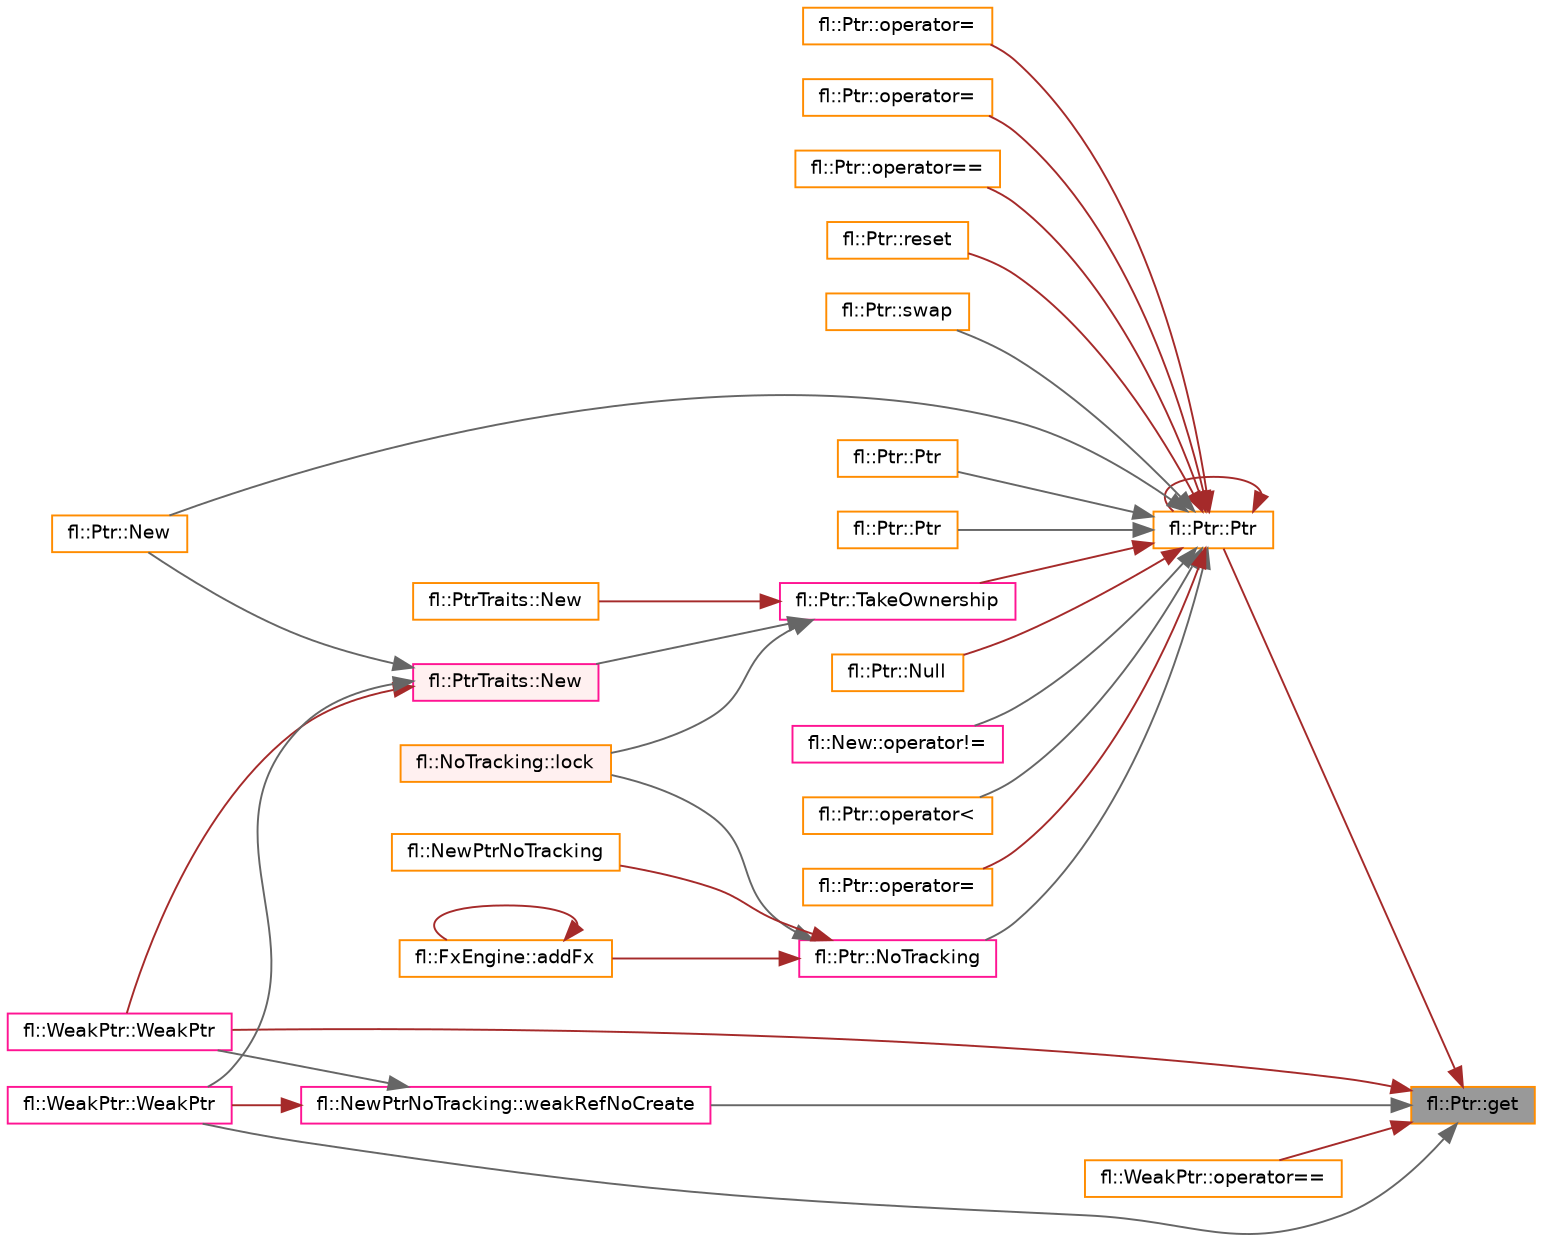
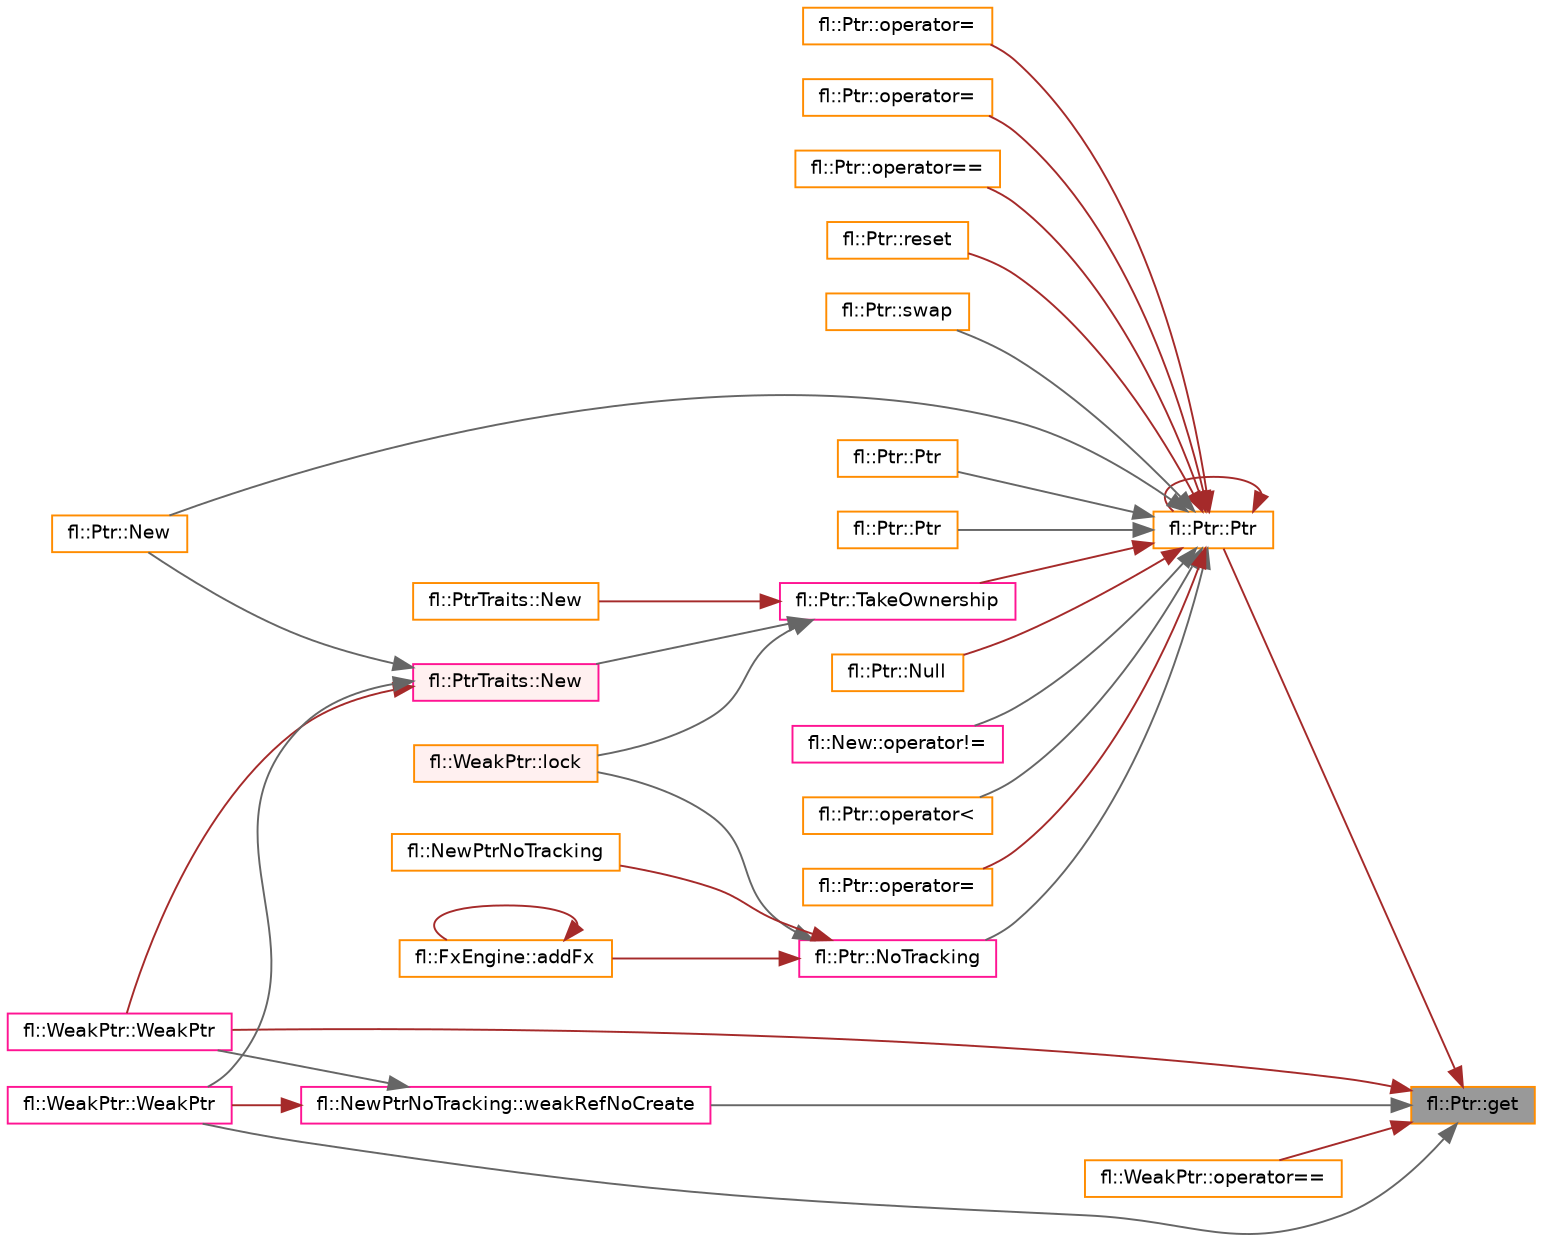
node "fl::NoTracking::lock": label "fl::NoTracking::lock" -> "fl::WeakPtr::lock"
